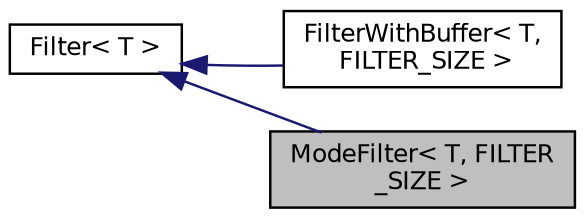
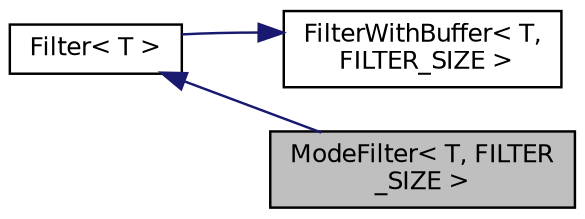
edge "FilterWithBuffer< T, FILTER_SIZE >" -> "Filter< T >": reversed
